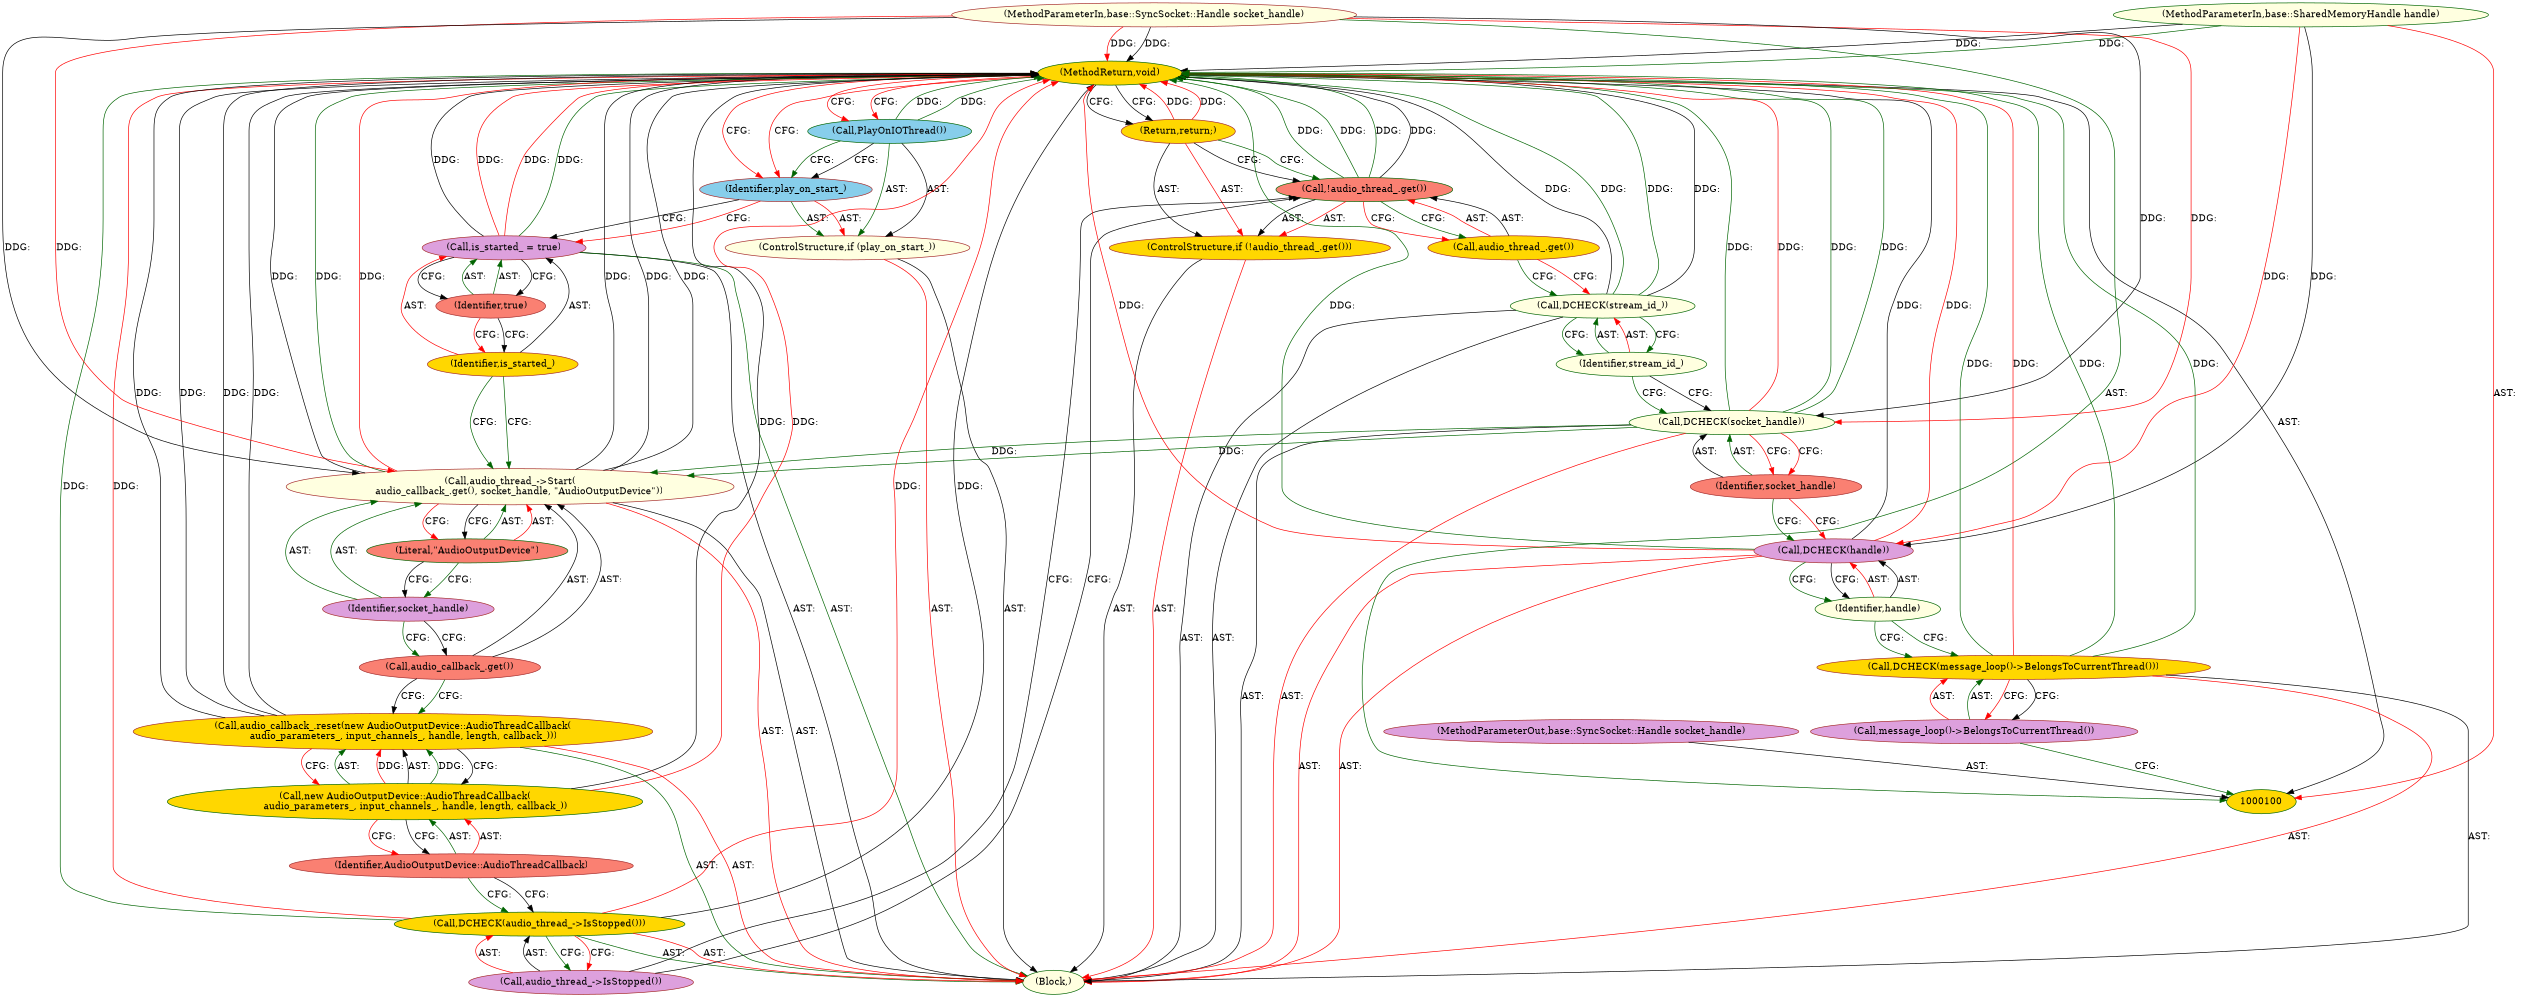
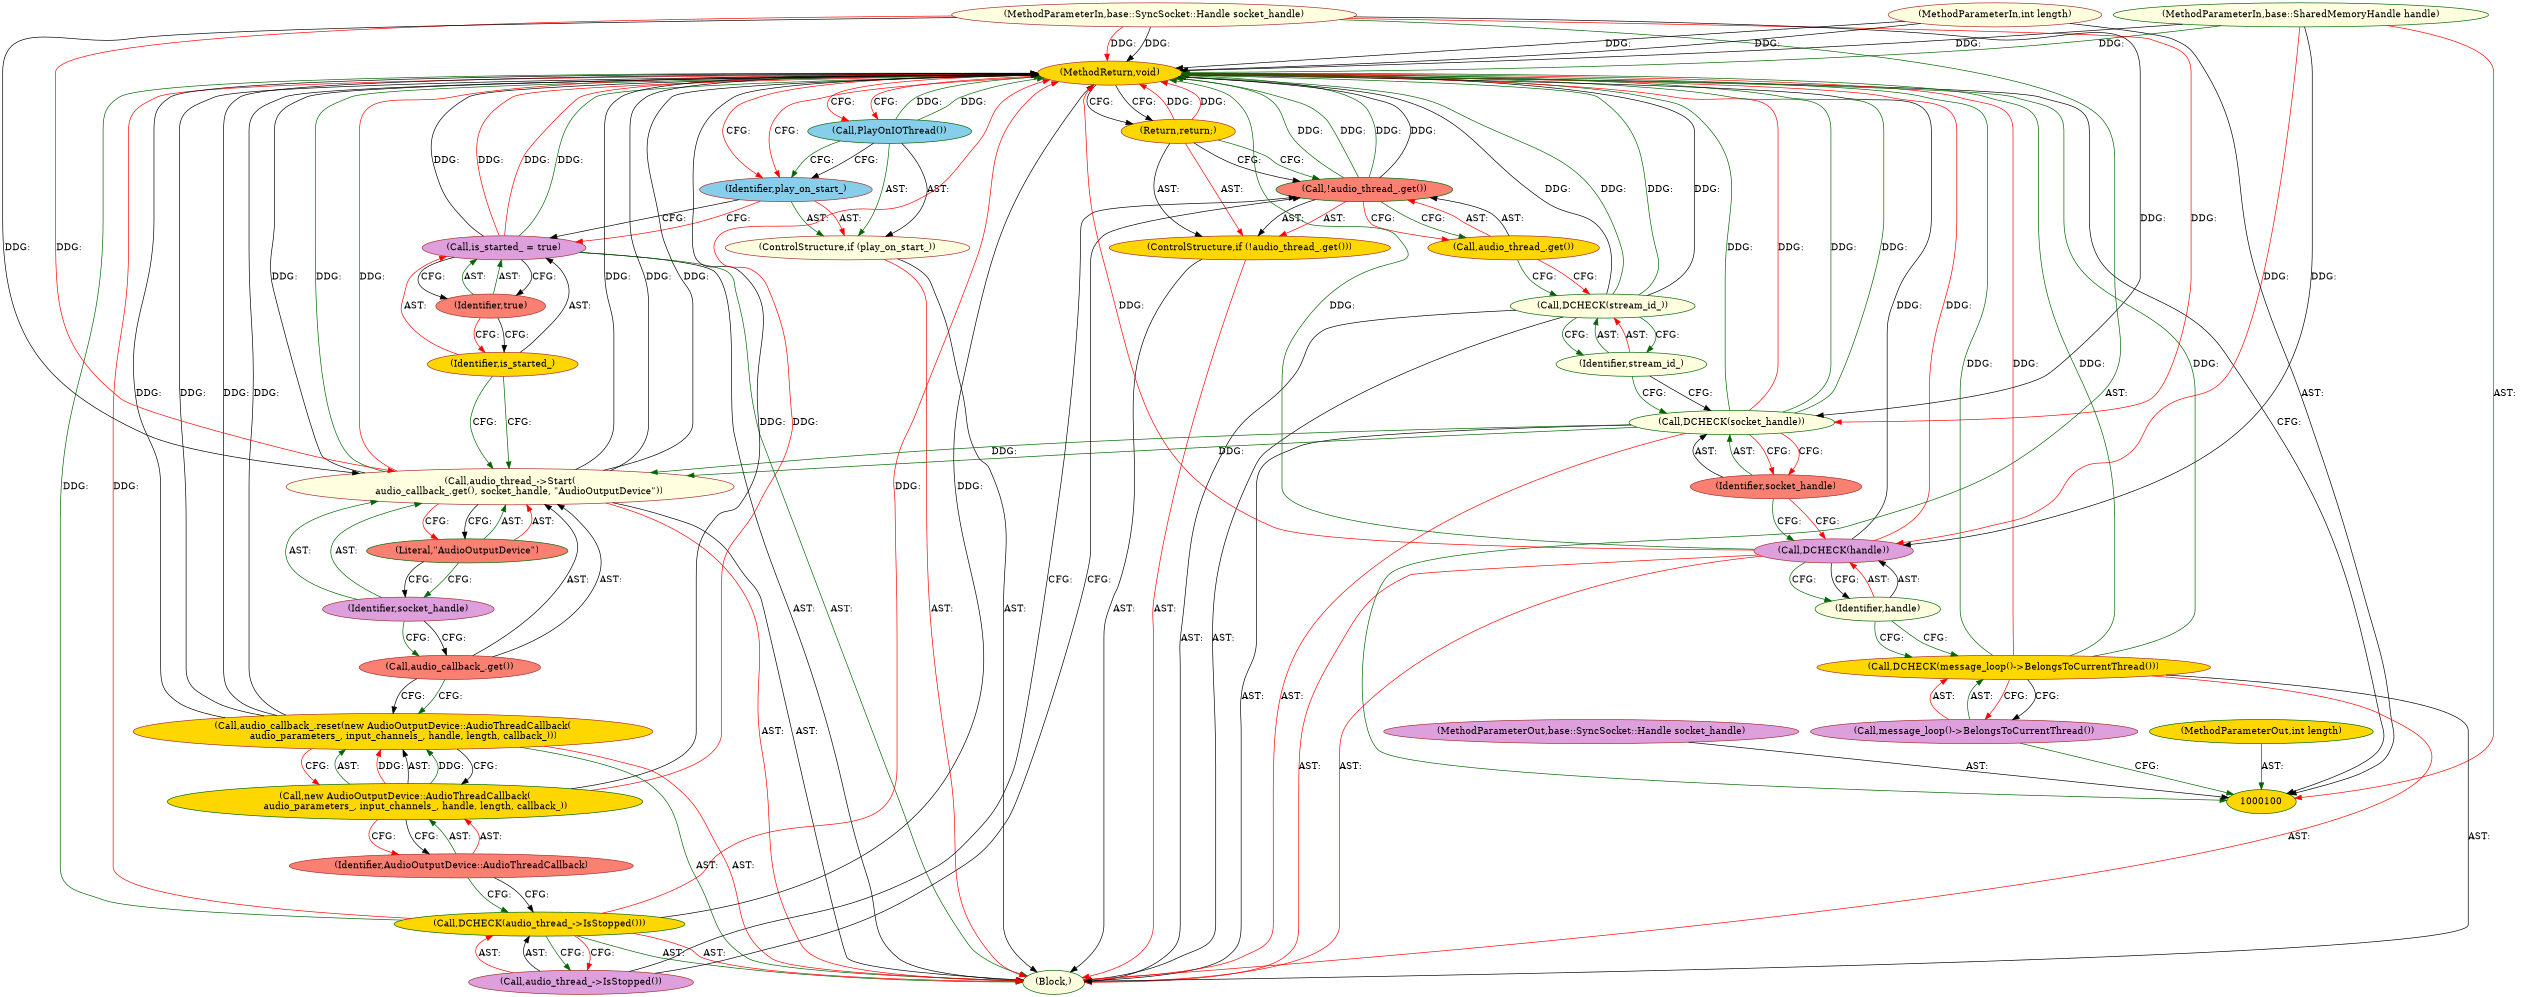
node "(MethodParameterIn,int length)": added
node "(MethodReturn,void)": color darkgreen -> brown
edge "(MethodReturn,void)" -> "1000100": label "AST: " -> "CFG: "
node "(MethodParameterOut,int length)": added
